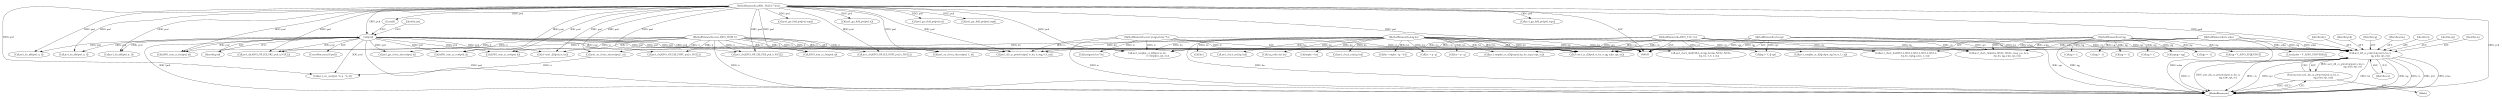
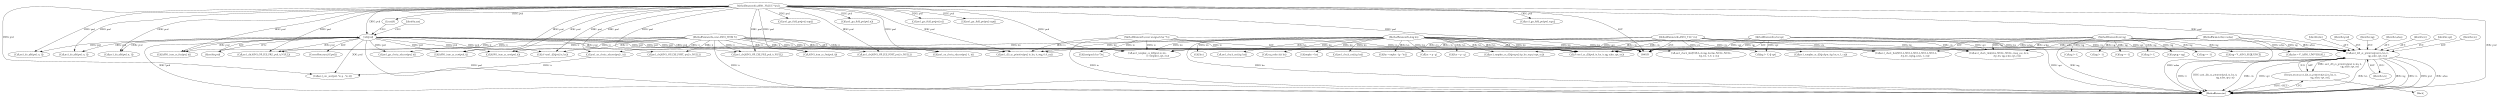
node "(Literal,aclass = V_ASN1_UNIVERSAL)": label "(Literal,aclass = V_ASN1_UNIVERSAL)" -> "(Call,aclass = V_ASN1_UNIVERSAL)"
